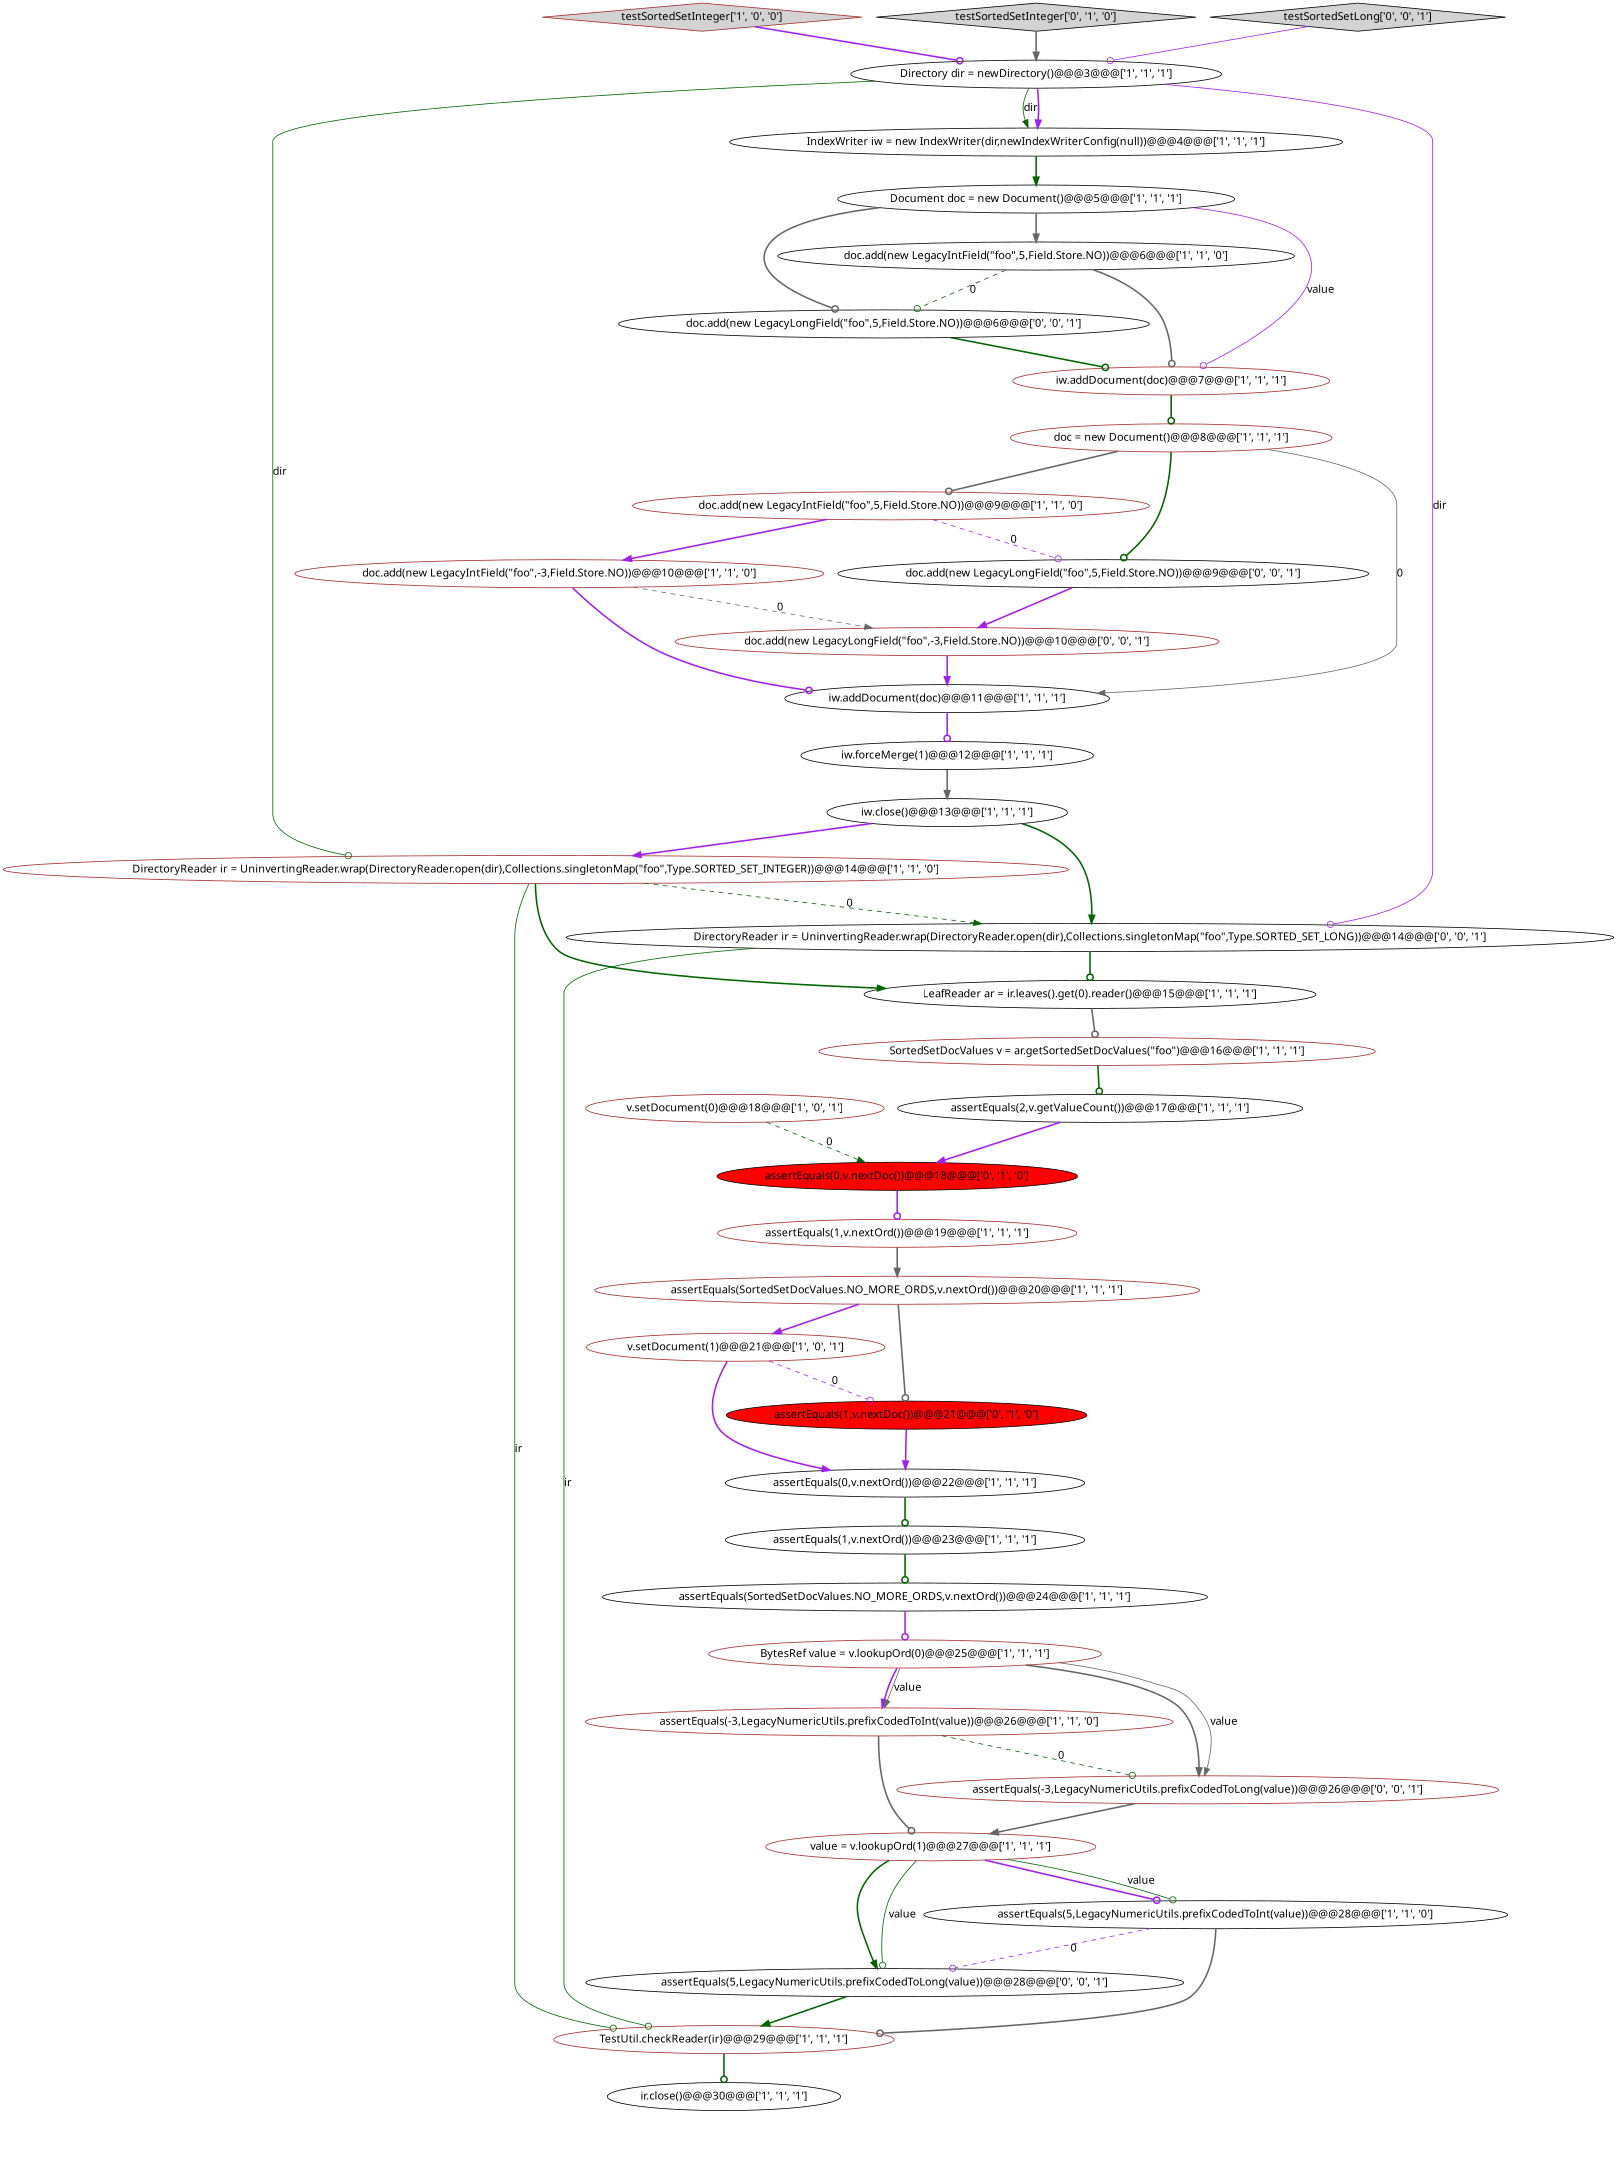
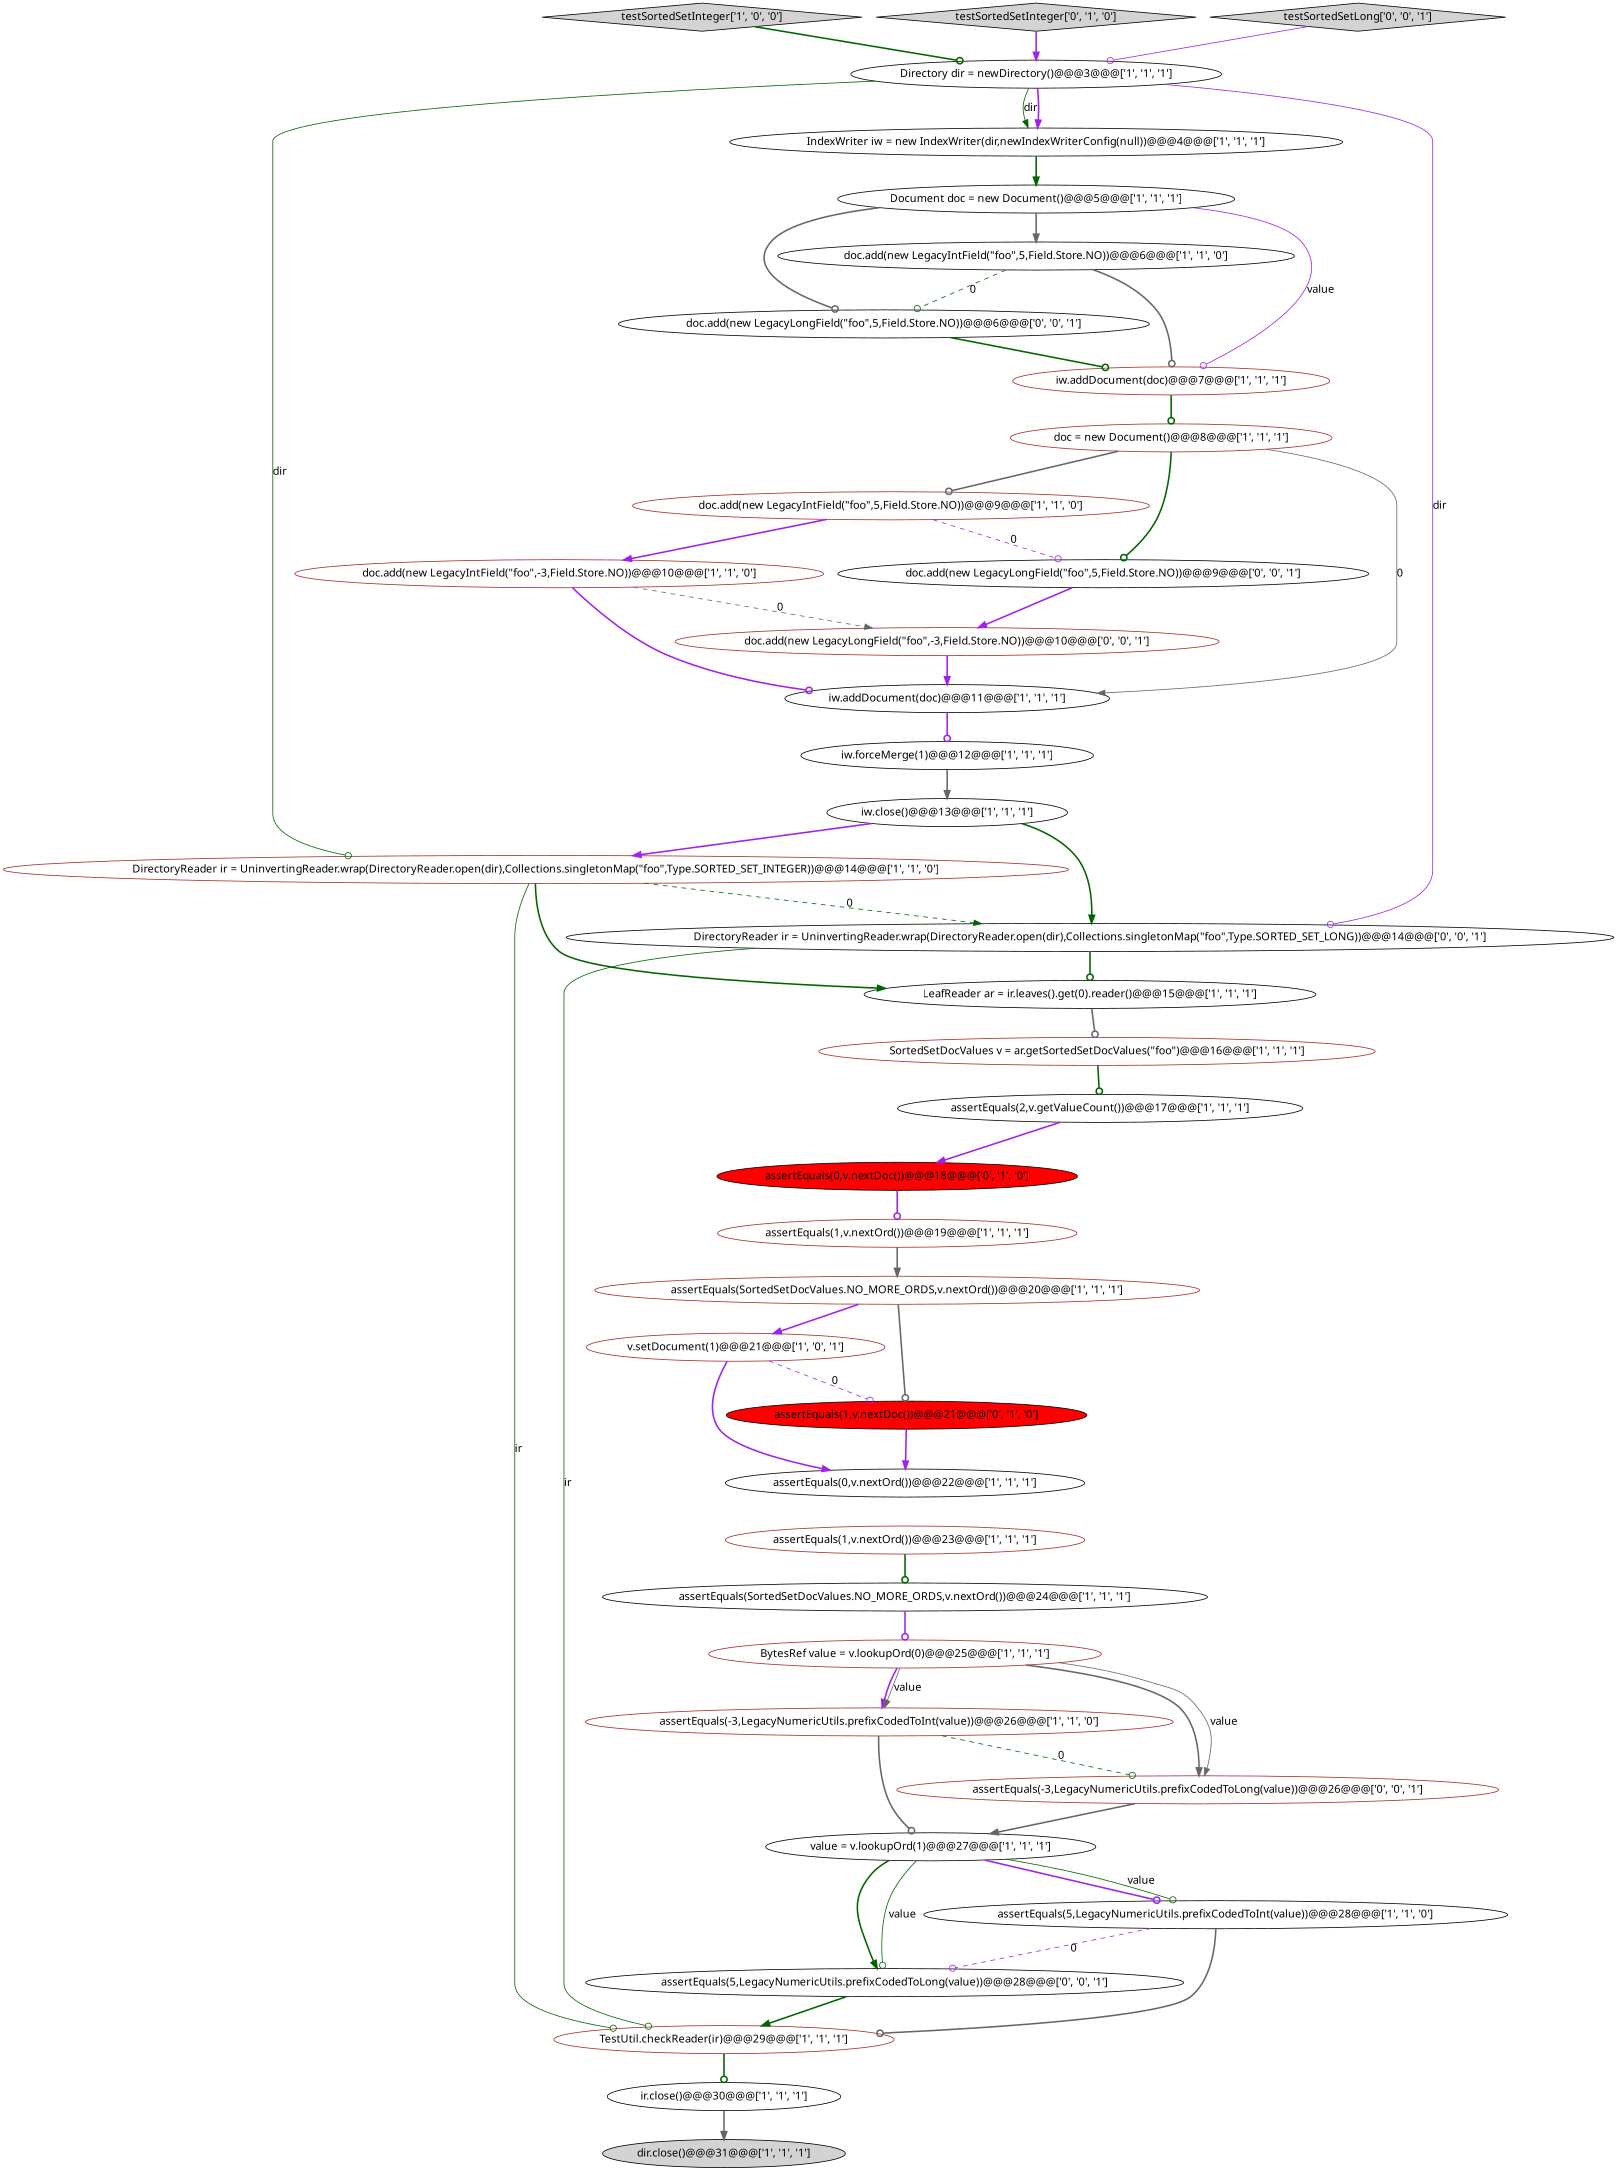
node "testSortedSetInteger['1', '0', '0']": color brown -> black
edge "testSortedSetInteger['0', '1', '0']" -> "Directory dir = newDirectory()@@@3@@@['1', '1', '1']": color gray40 -> purple
edge "testSortedSetInteger['1', '0', '0']" -> "Directory dir = newDirectory()@@@3@@@['1', '1', '1']": color purple -> darkgreen
node "v.setDocument(0)@@@18@@@['1', '0', '1']": removed
edge "assertEquals(0,v.nextOrd())@@@22@@@['1', '1', '1']" -> "assertEquals(1,v.nextOrd())@@@23@@@['1', '1', '1']": removed
node "assertEquals(1,v.nextOrd())@@@23@@@['1', '1', '1']": color black -> brown
node "value = v.lookupOrd(1)@@@27@@@['1', '1', '1']": color brown -> black
node "dir.close()@@@31@@@['1', '1', '1']": added
